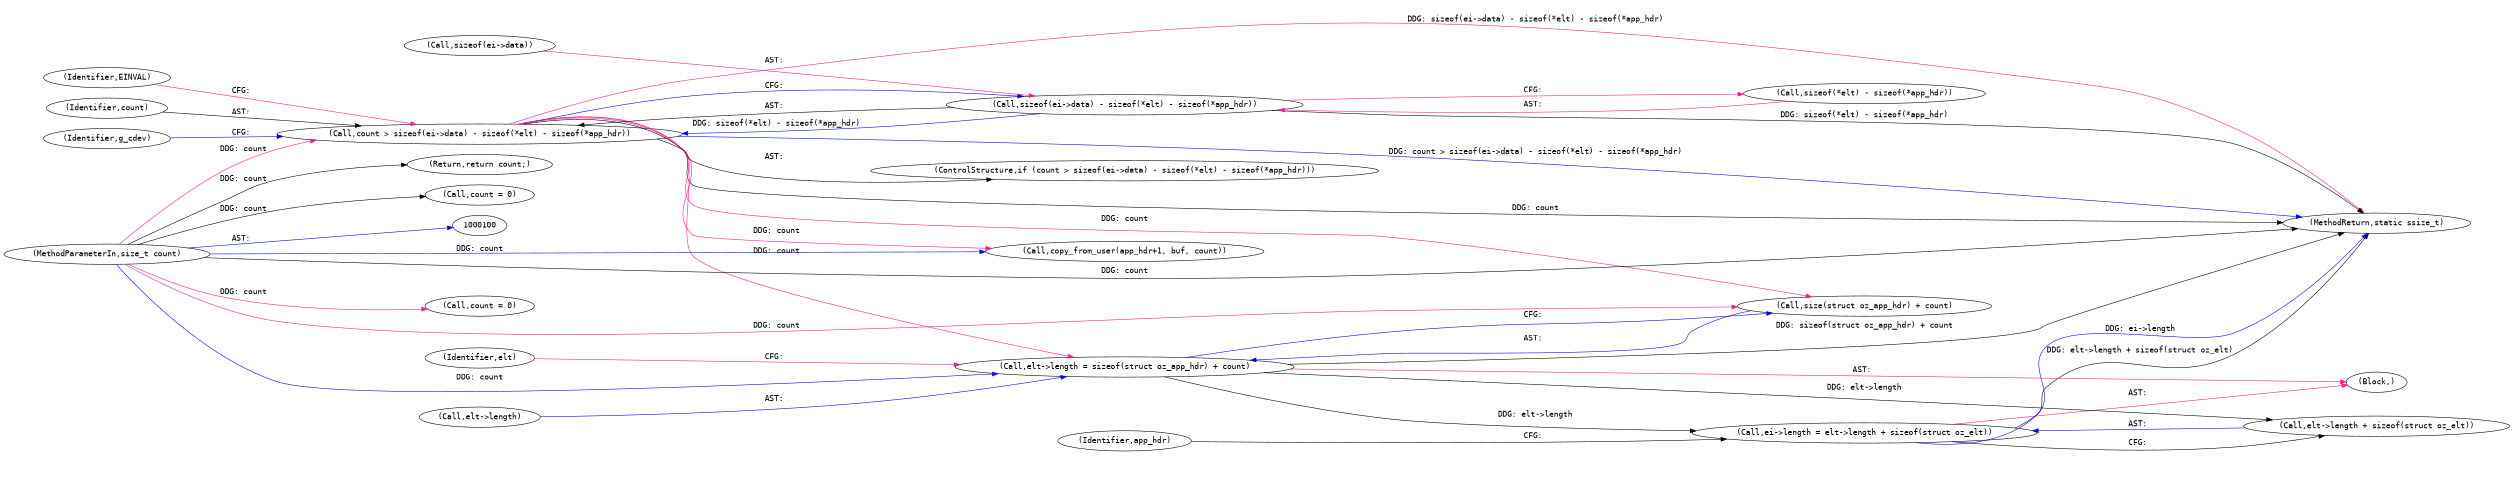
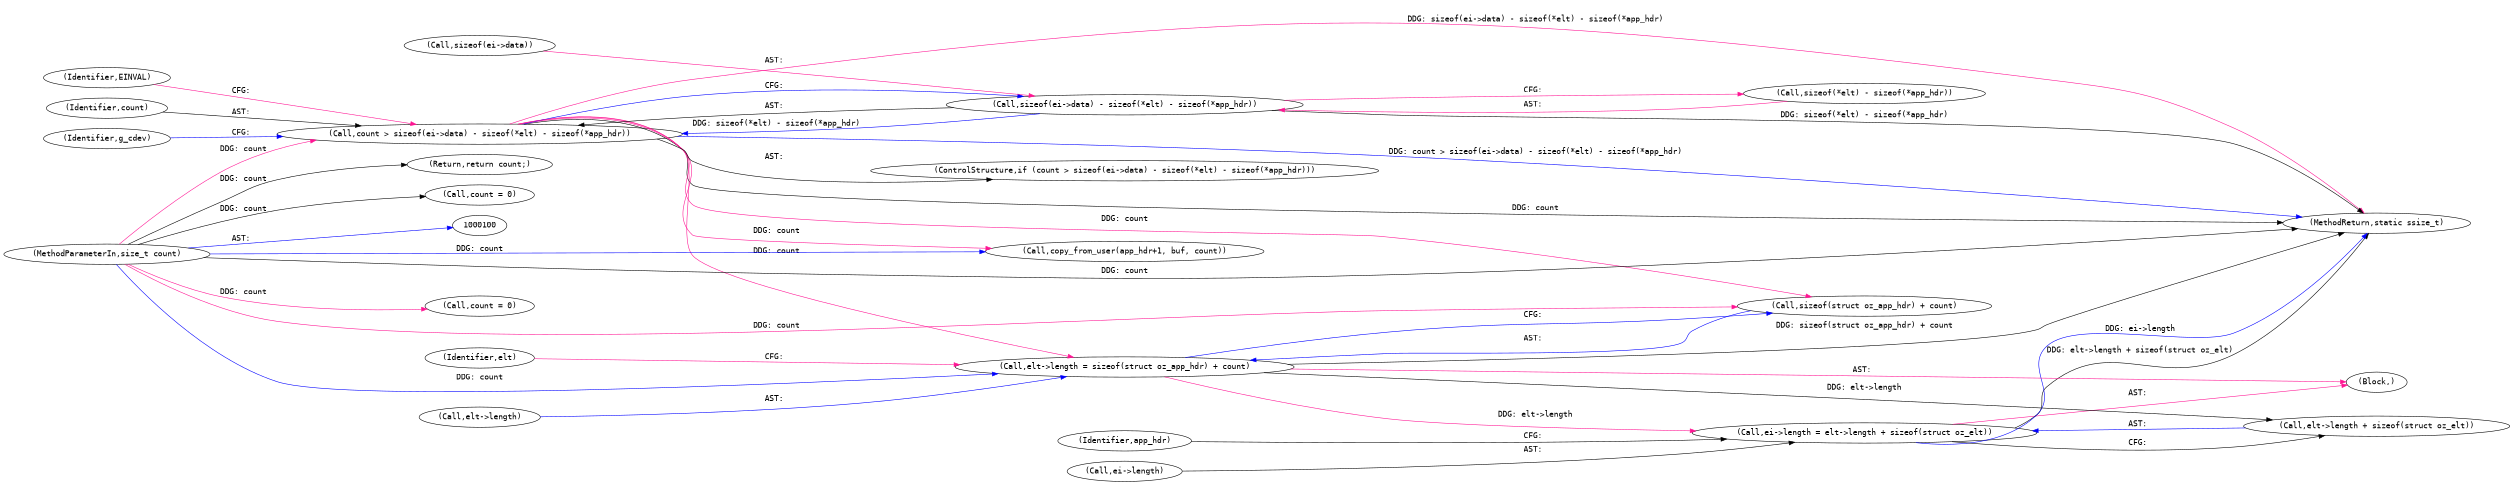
node "(Call,size(struct oz_app_hdr) + count)": label "(Call,size(struct oz_app_hdr) + count)" -> "(Call,sizeof(struct oz_app_hdr) + count)"
edge "(Call,elt->length = sizeof(struct oz_app_hdr) + count)" -> "(Call,ei->length = elt->length + sizeof(struct oz_elt))": color black -> deeppink
node "(Call,ei->length)": added
